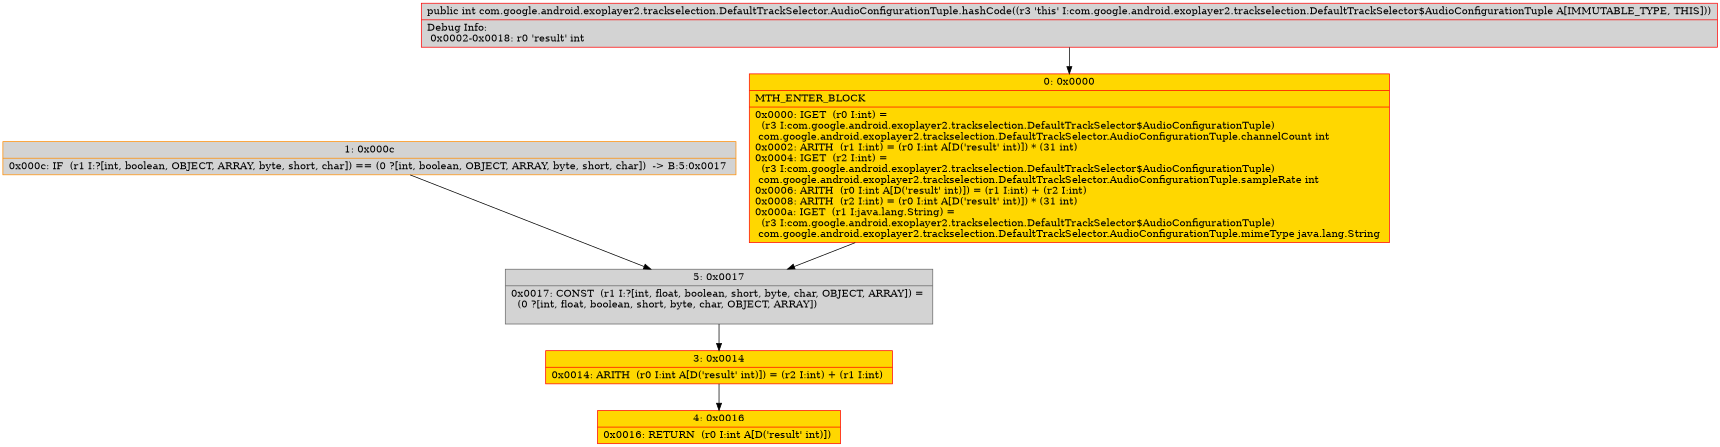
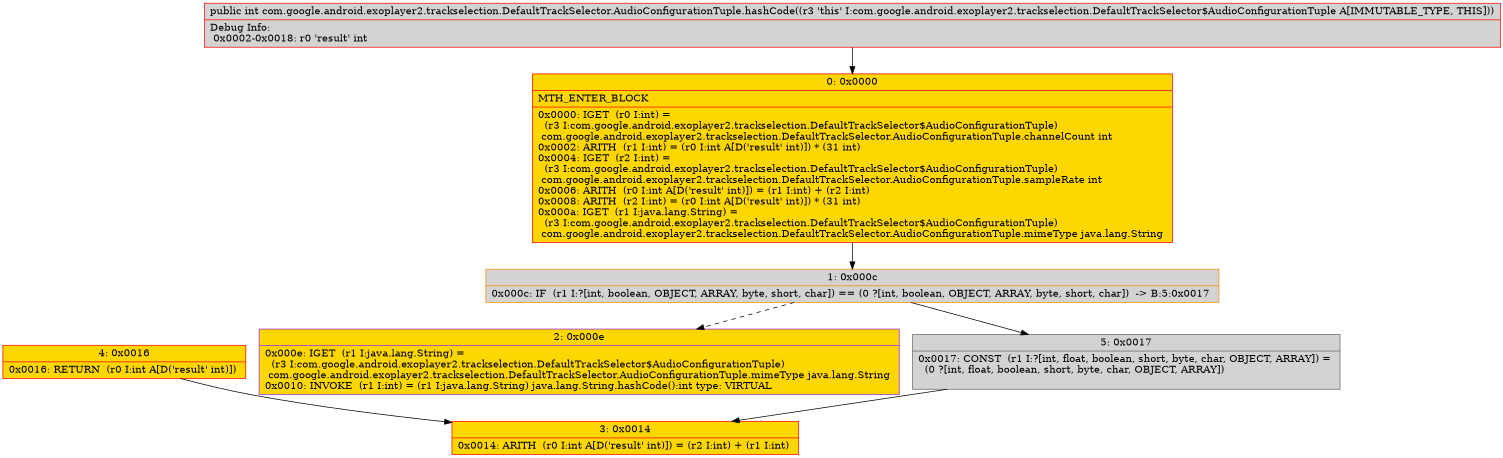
edge "0: 0x0000" -> "5: 0x0017": now "0: 0x0000" -> "1: 0x000c"
node "2: 0x000e": added
edge "3: 0x0014" -> "4: 0x0016": reversed
